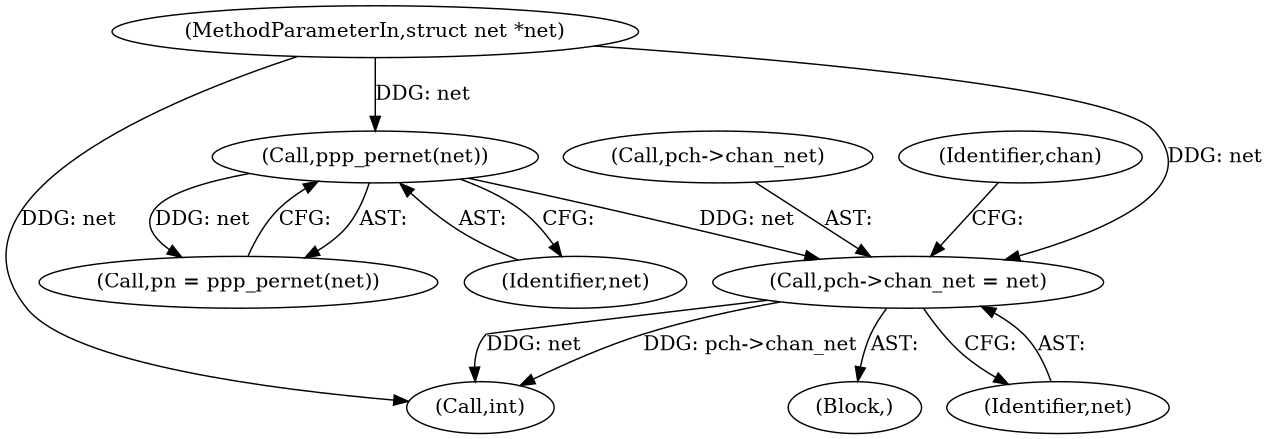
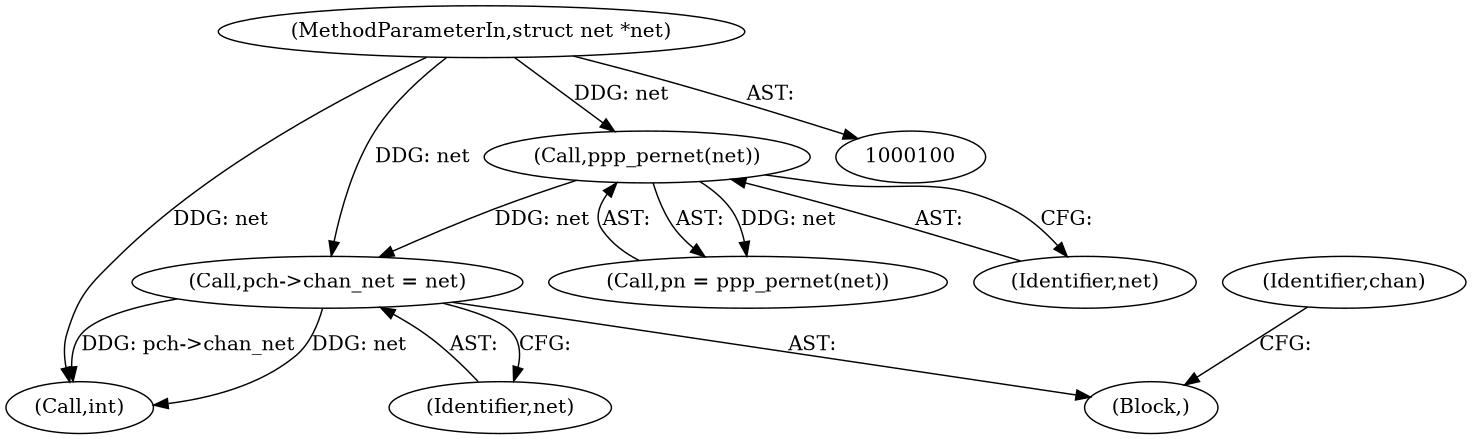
node "(Call,pch->chan_net)": removed
node "1000100": added
edge "(Identifier,chan)" -> "(Call,pch->chan_net = net)": now "(Identifier,chan)" -> "(Block,)"
edge "(Call,pn = ppp_pernet(net))" -> "(Call,ppp_pernet(net))": label "CFG: " -> "AST: "
